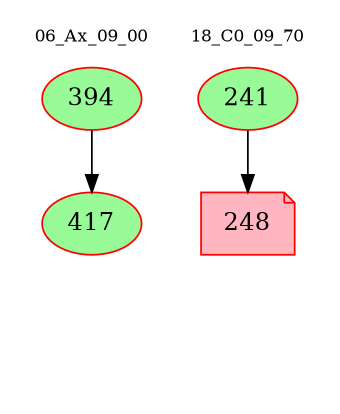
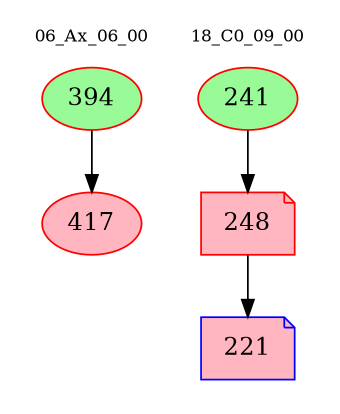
cluster "06_Ax_09_00": label "06_Ax_09_00" -> "06_Ax_06_00"
cluster "18_C0_09_70": label "18_C0_09_70" -> "18_C0_09_00"
node "417": fillcolor palegreen -> lightpink
node "221": added
